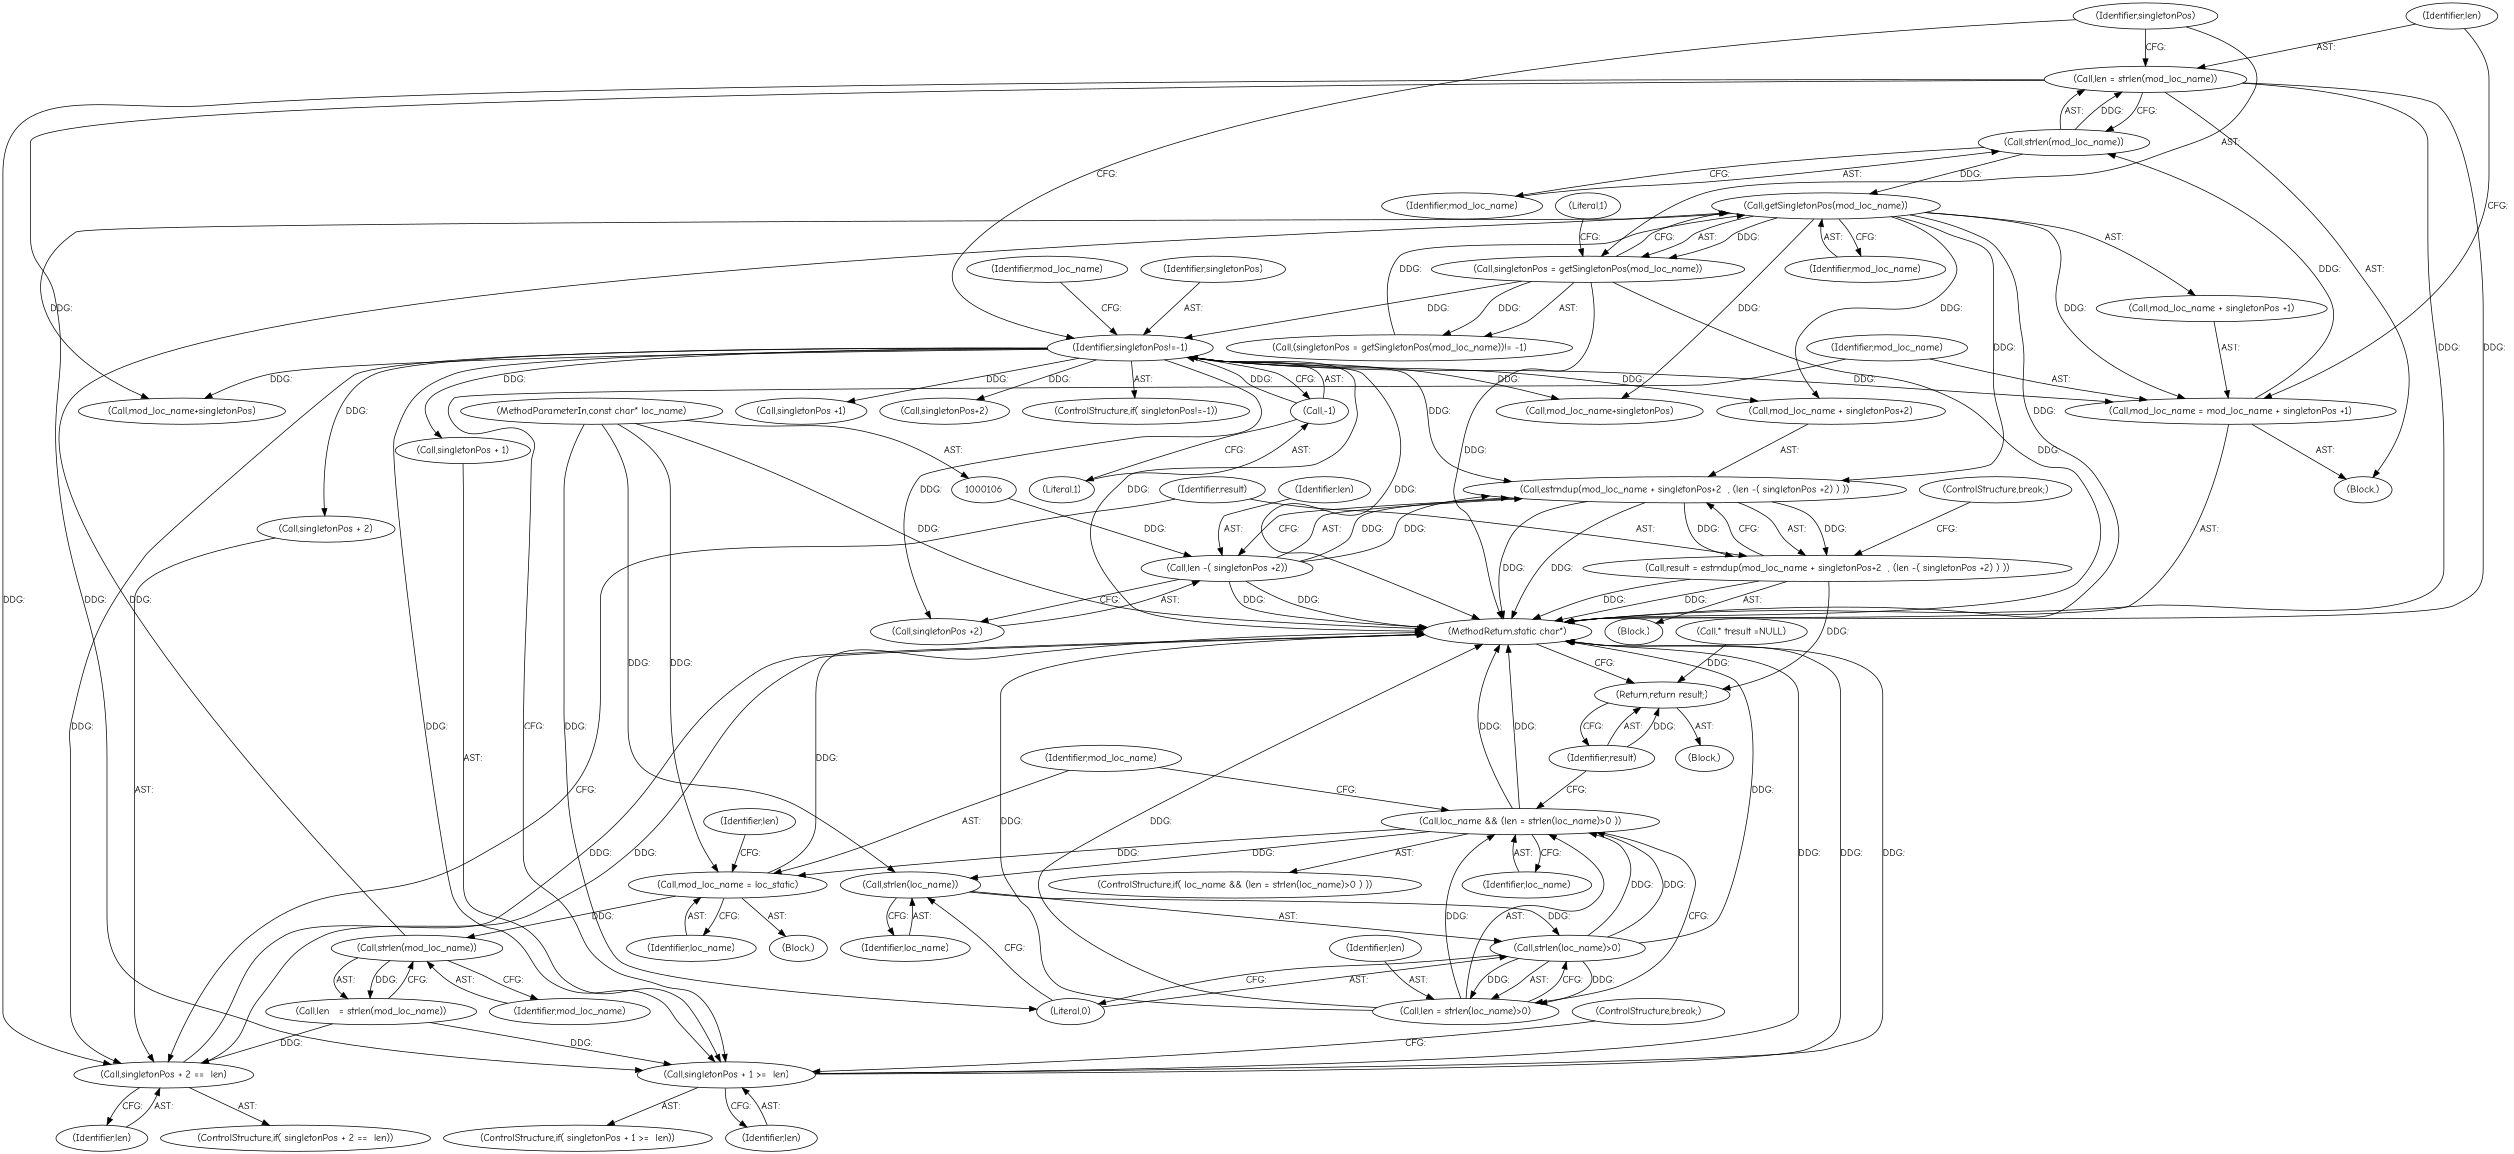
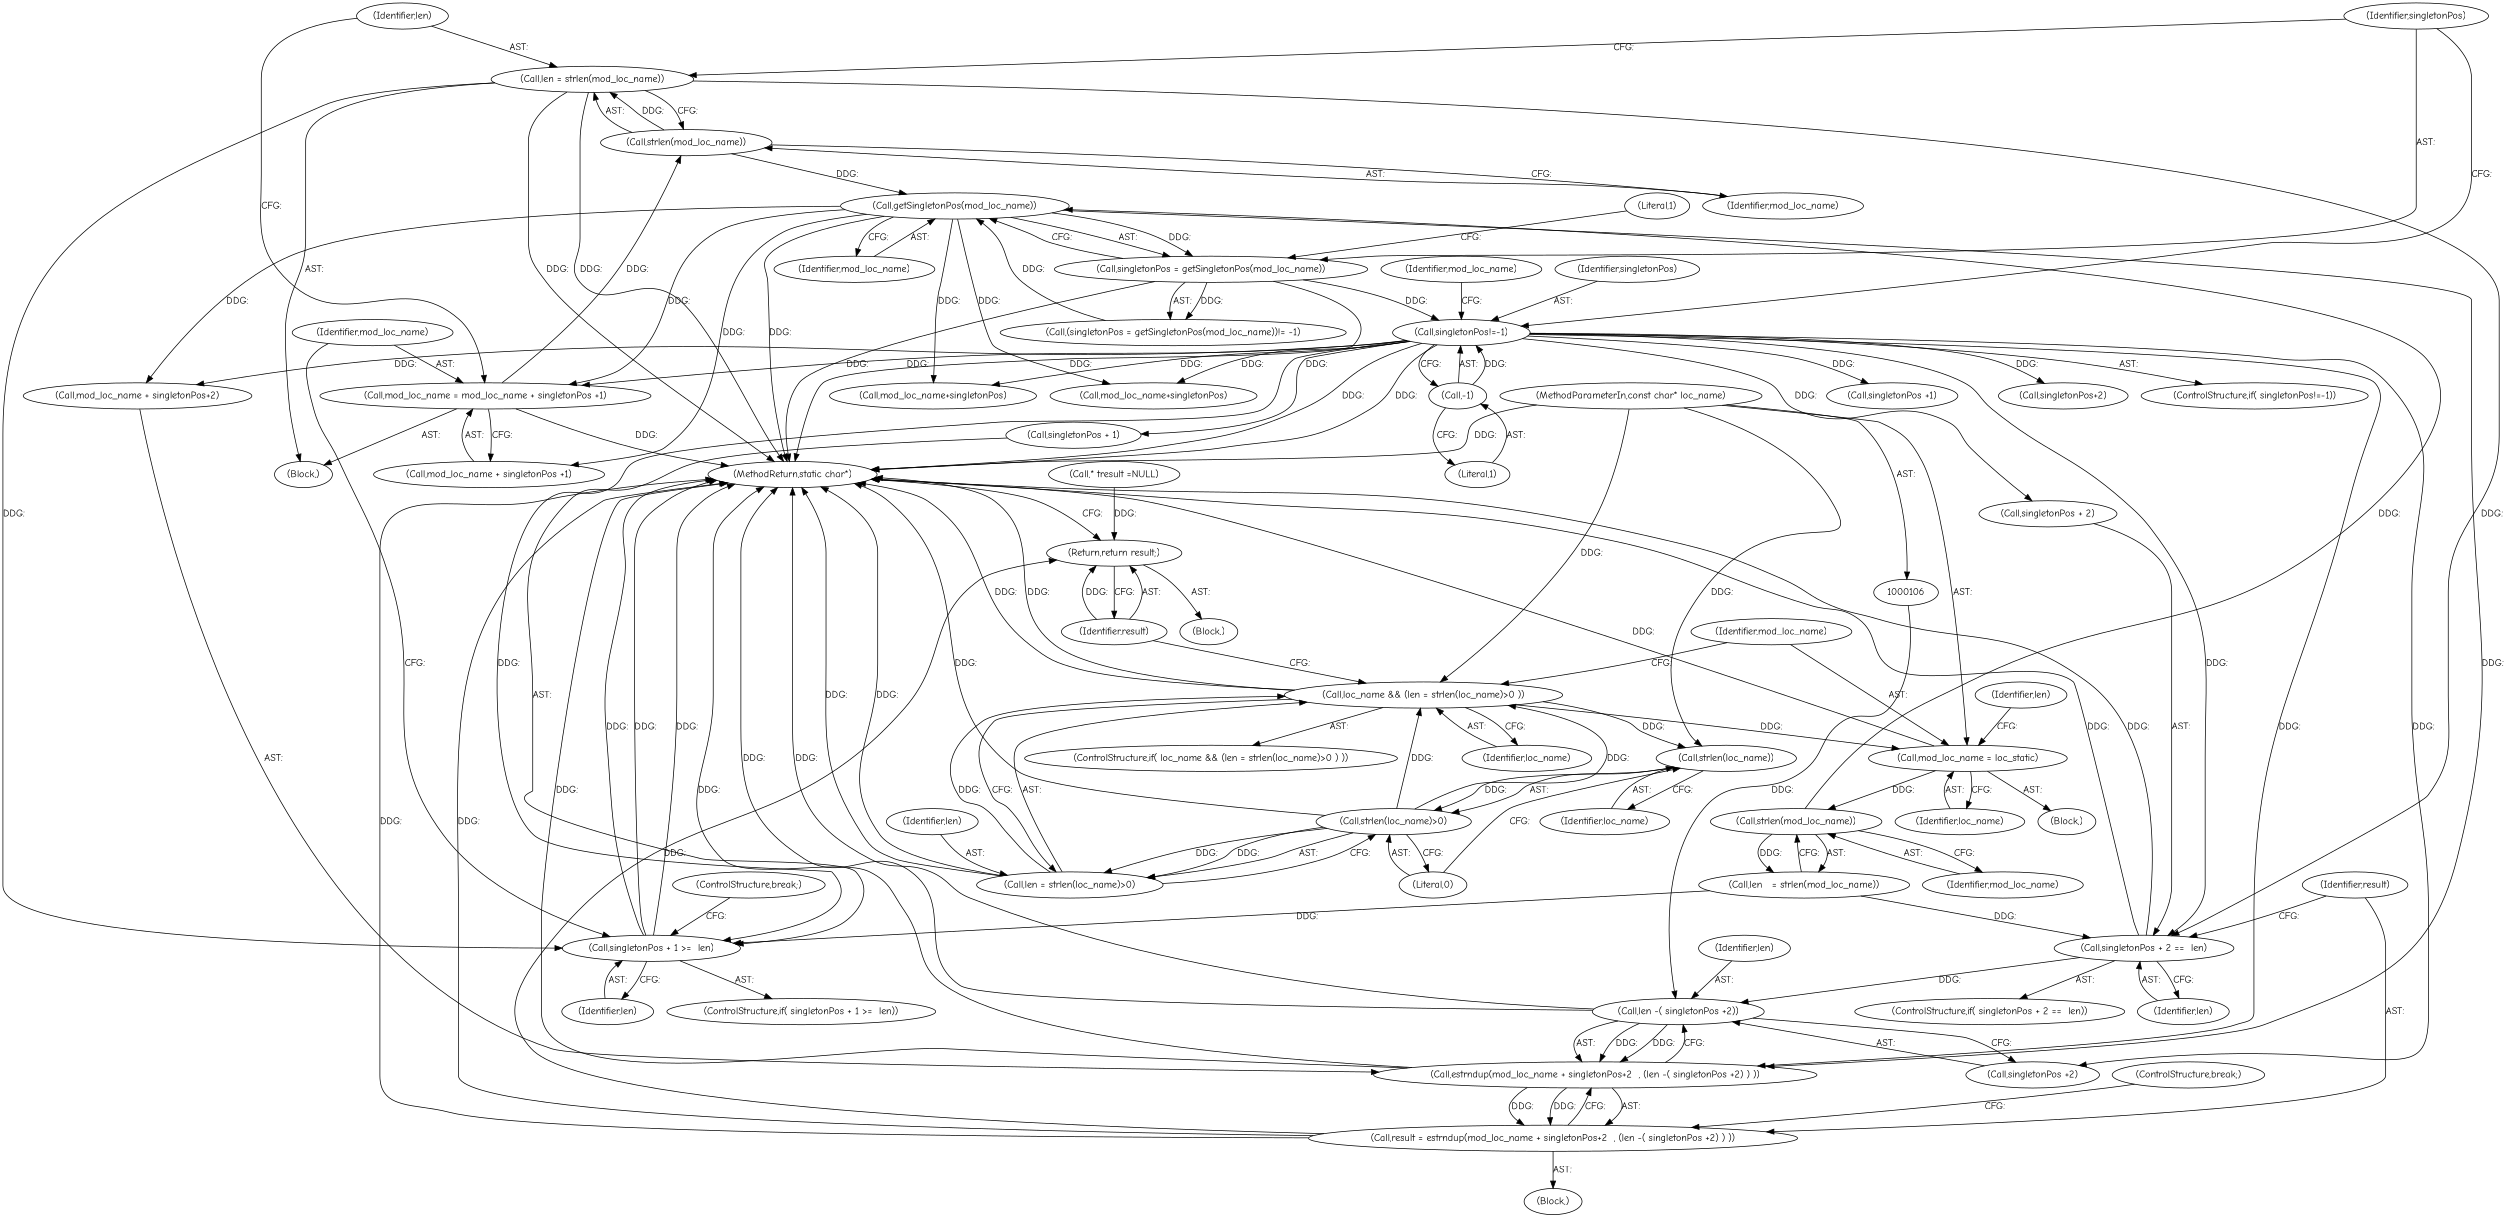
edge "(Call,getSingletonPos(mod_loc_name))" -> "(Call,mod_loc_name + singletonPos +1)": label "AST: " -> "DDG: "
node "(Identifier,singletonPos!=-1)": label "(Identifier,singletonPos!=-1)" -> "(Call,singletonPos!=-1)"
edge "(Call,mod_loc_name = mod_loc_name + singletonPos +1)" -> "(Call,mod_loc_name + singletonPos +1)": added, label "CFG:"
edge "(Call,mod_loc_name = mod_loc_name + singletonPos +1)" -> "(MethodReturn,static char*)": label "AST: " -> "DDG: "
edge "(MethodParameterIn,const char* loc_name)" -> "(Call,mod_loc_name = loc_static)": label "DDG: " -> "AST: "
edge "(MethodParameterIn,const char* loc_name)" -> "(Literal,0)": now "(MethodParameterIn,const char* loc_name)" -> "(Call,loc_name && (len = strlen(loc_name)>0 ))"
edge "(Call,singletonPos + 2 ==  len)" -> "(Call,len -( singletonPos +2))": added, label "DDG:"
